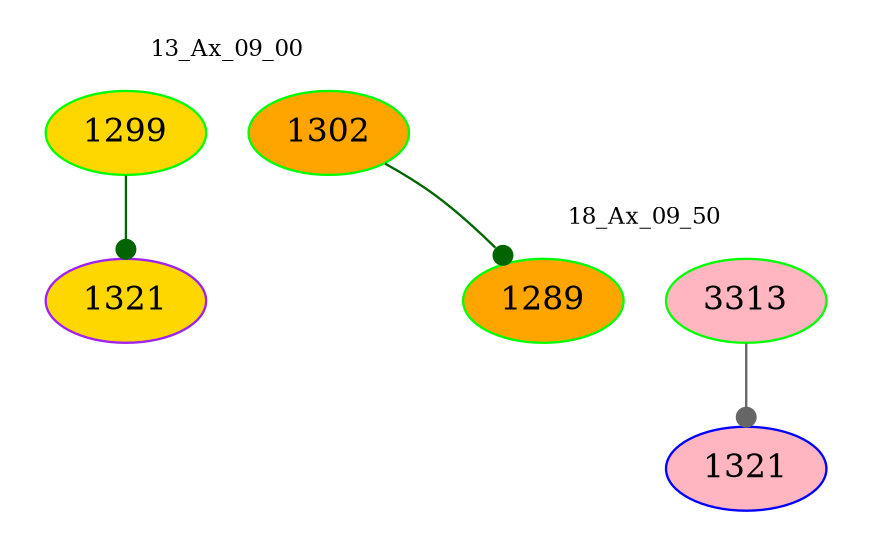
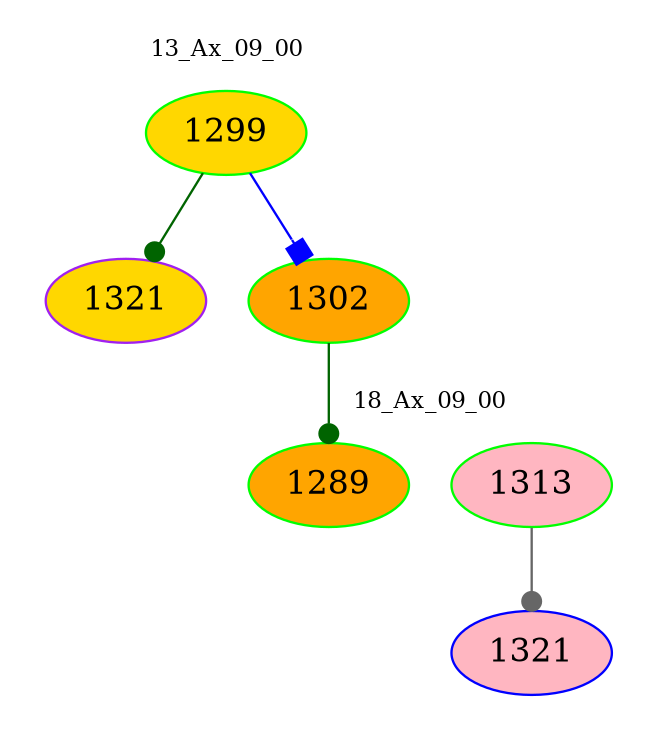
edge "1299" -> "1302": added
cluster "18_Ax_09_50": label "18_Ax_09_50" -> "18_Ax_09_00"
node "3313": label "3313" -> "1313"
